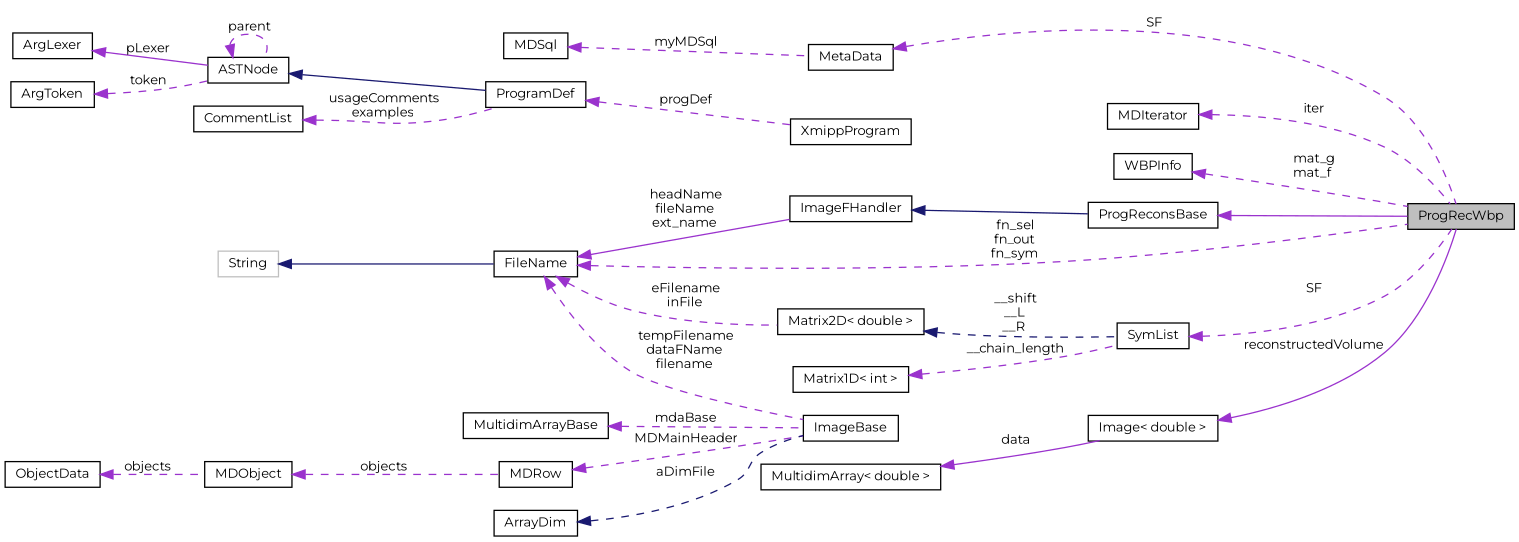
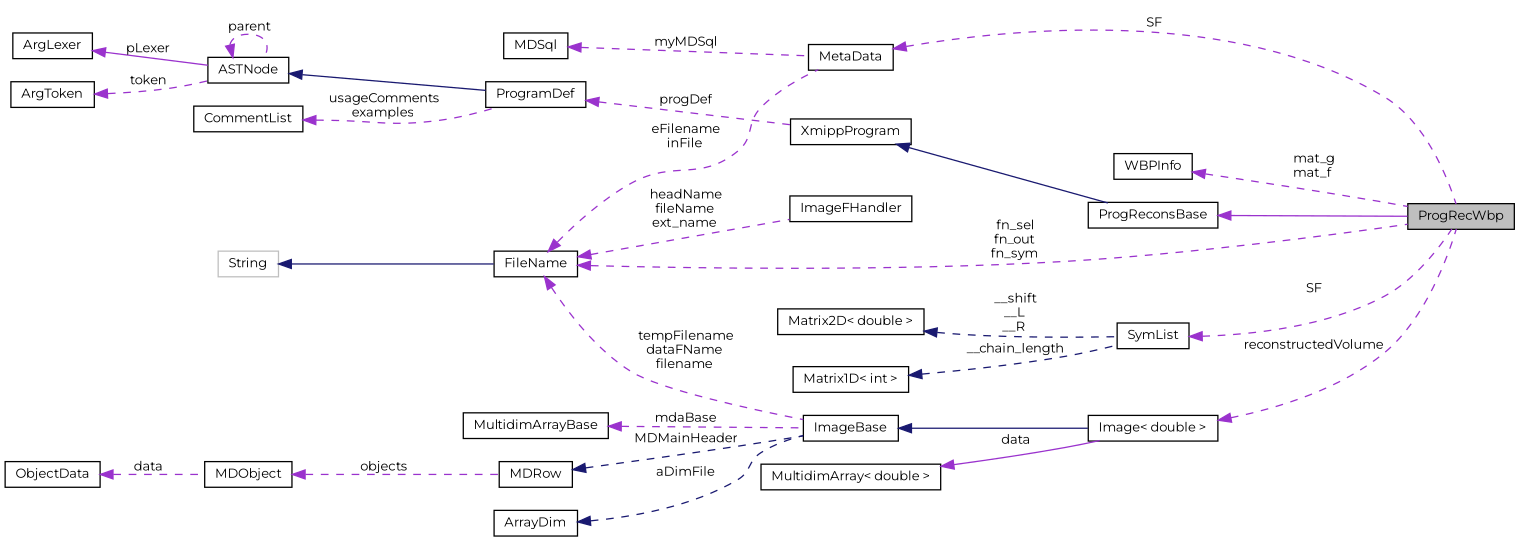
node "MDIterator": removed
edge "ProgReconsBase" -> "ImageFHandler": now "ProgReconsBase" -> "XmippProgram"
edge "ImageFHandler" -> "FileName": style solid -> dashed
edge "Matrix2D< double >" -> "FileName": now "MetaData" -> "FileName"
edge "ProgRecWbp" -> "Image< double >": style solid -> dashed
edge "SymList" -> "Matrix1D< int >": color darkorchid3 -> midnightblue
edge "Image< double >" -> "ImageBase": added
edge "ImageBase" -> "MDRow": color darkorchid3 -> midnightblue
edge "MDObject" -> "ObjectData": label " objects" -> " data"
